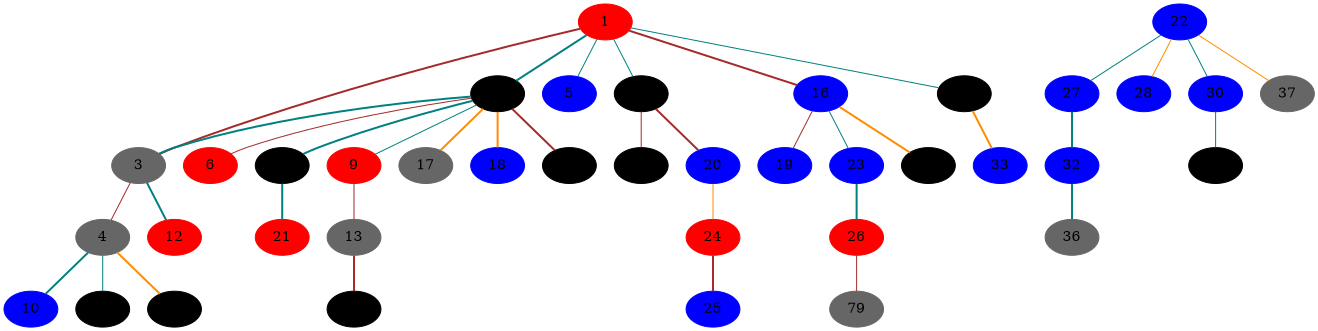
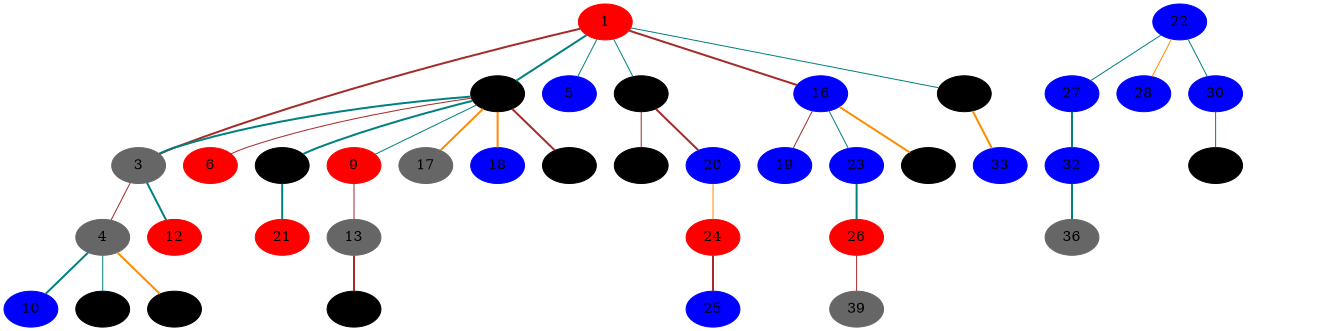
node "37": removed
node "79": label "79" -> "39"
